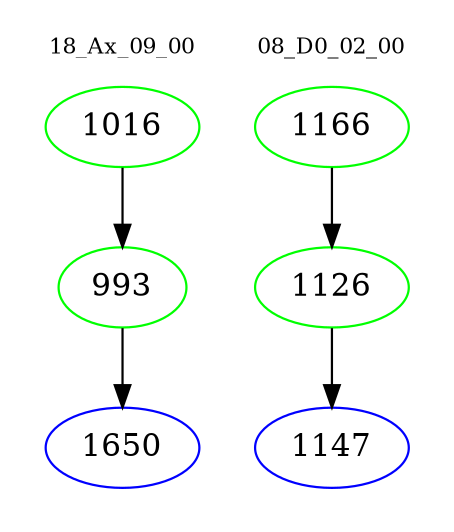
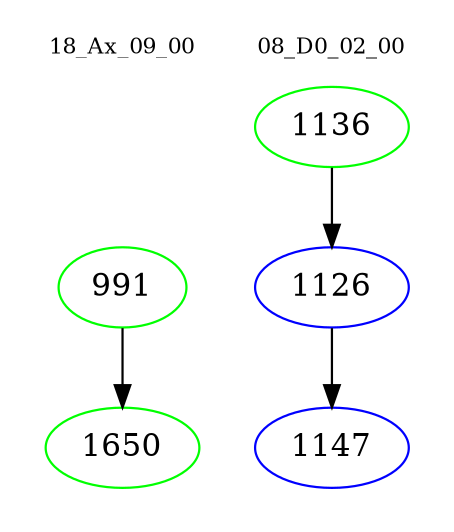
node "1016": removed
node "1166": label "1166" -> "1136"
node "993": label "993" -> "991"
node "1126": color green -> blue
node "1650": color blue -> green
